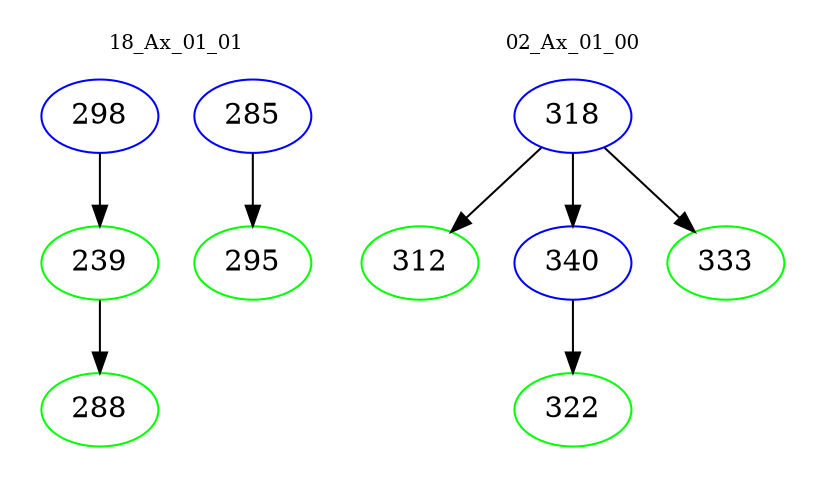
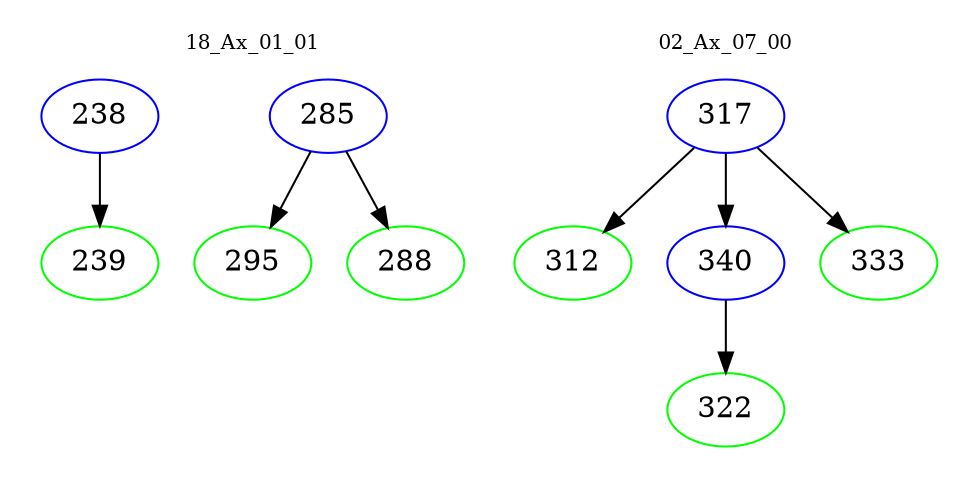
cluster "02_Ax_01_00": label "02_Ax_01_00" -> "02_Ax_07_00"
node "298": label "298" -> "238"
node "318": label "318" -> "317"
edge "239" -> "288": now "285" -> "288"
